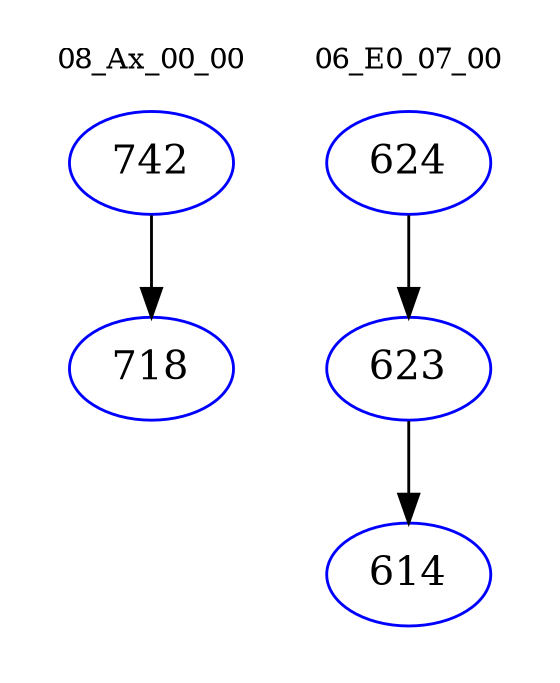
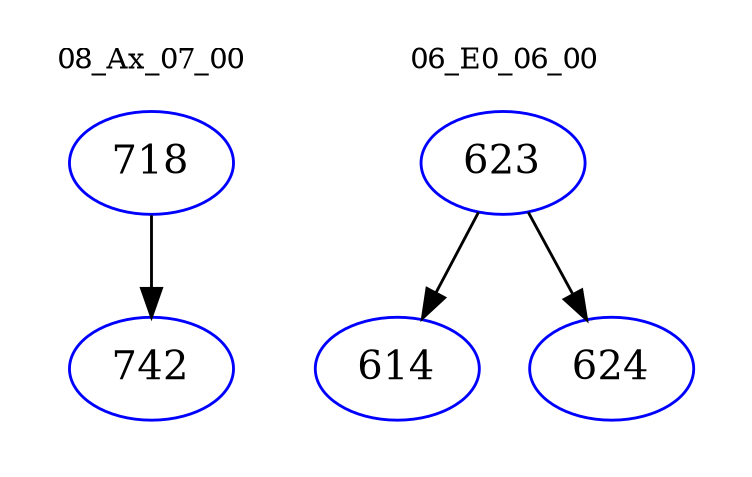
cluster "08_Ax_00_00": label "08_Ax_00_00" -> "08_Ax_07_00"
cluster "06_E0_07_00": label "06_E0_07_00" -> "06_E0_06_00"
edge "742" -> "718": reversed
edge "624" -> "623": reversed
